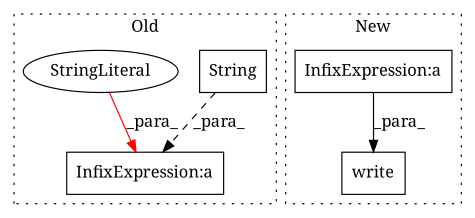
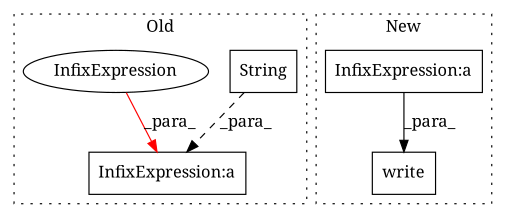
node "StringLiteral": label "StringLiteral" -> "InfixExpression"
